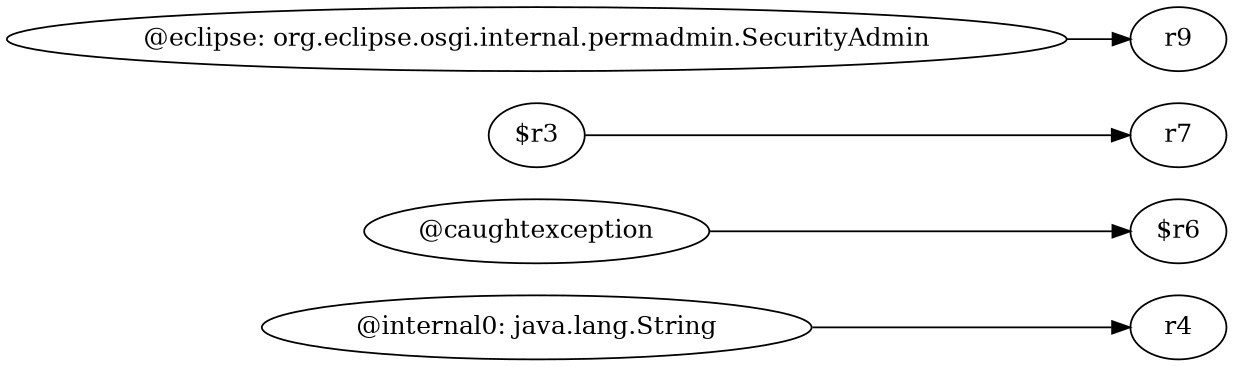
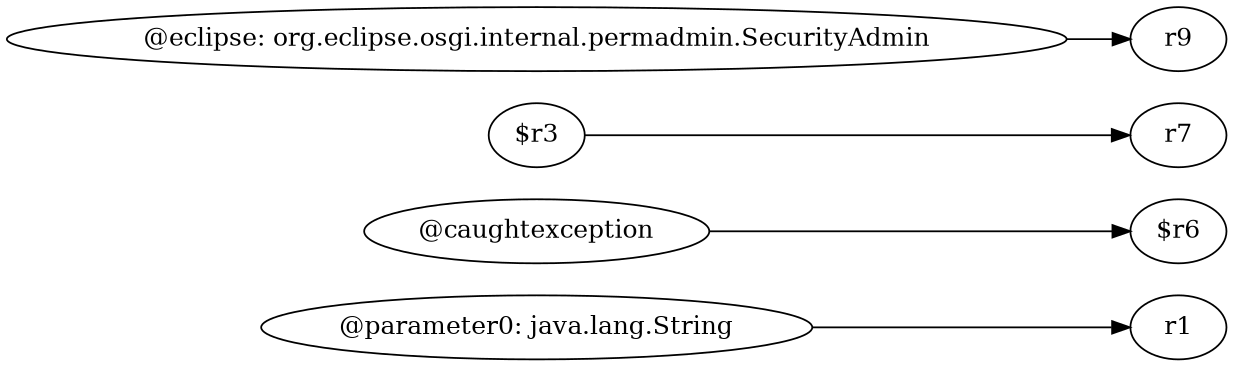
node "@internal0: java.lang.String": label "@internal0: java.lang.String" -> "@parameter0: java.lang.String"
node "r4": label "r4" -> "r1"
